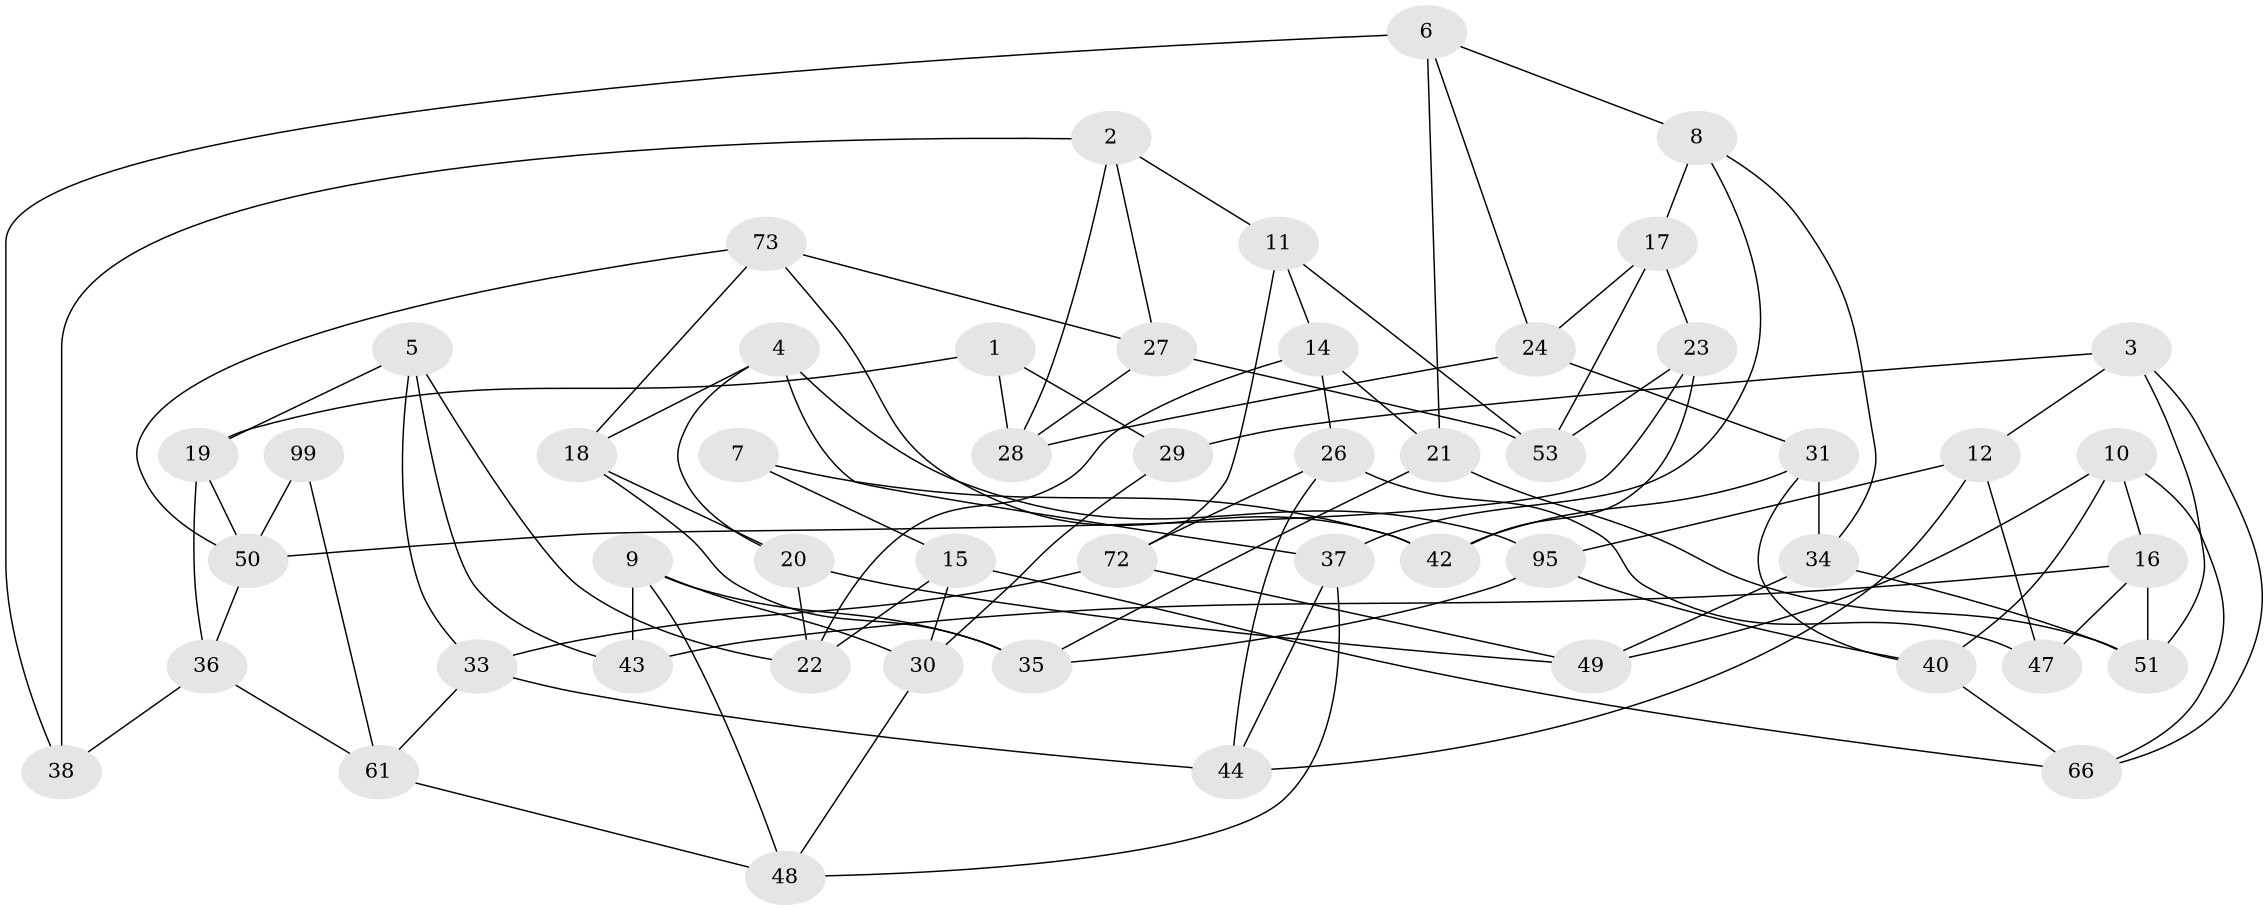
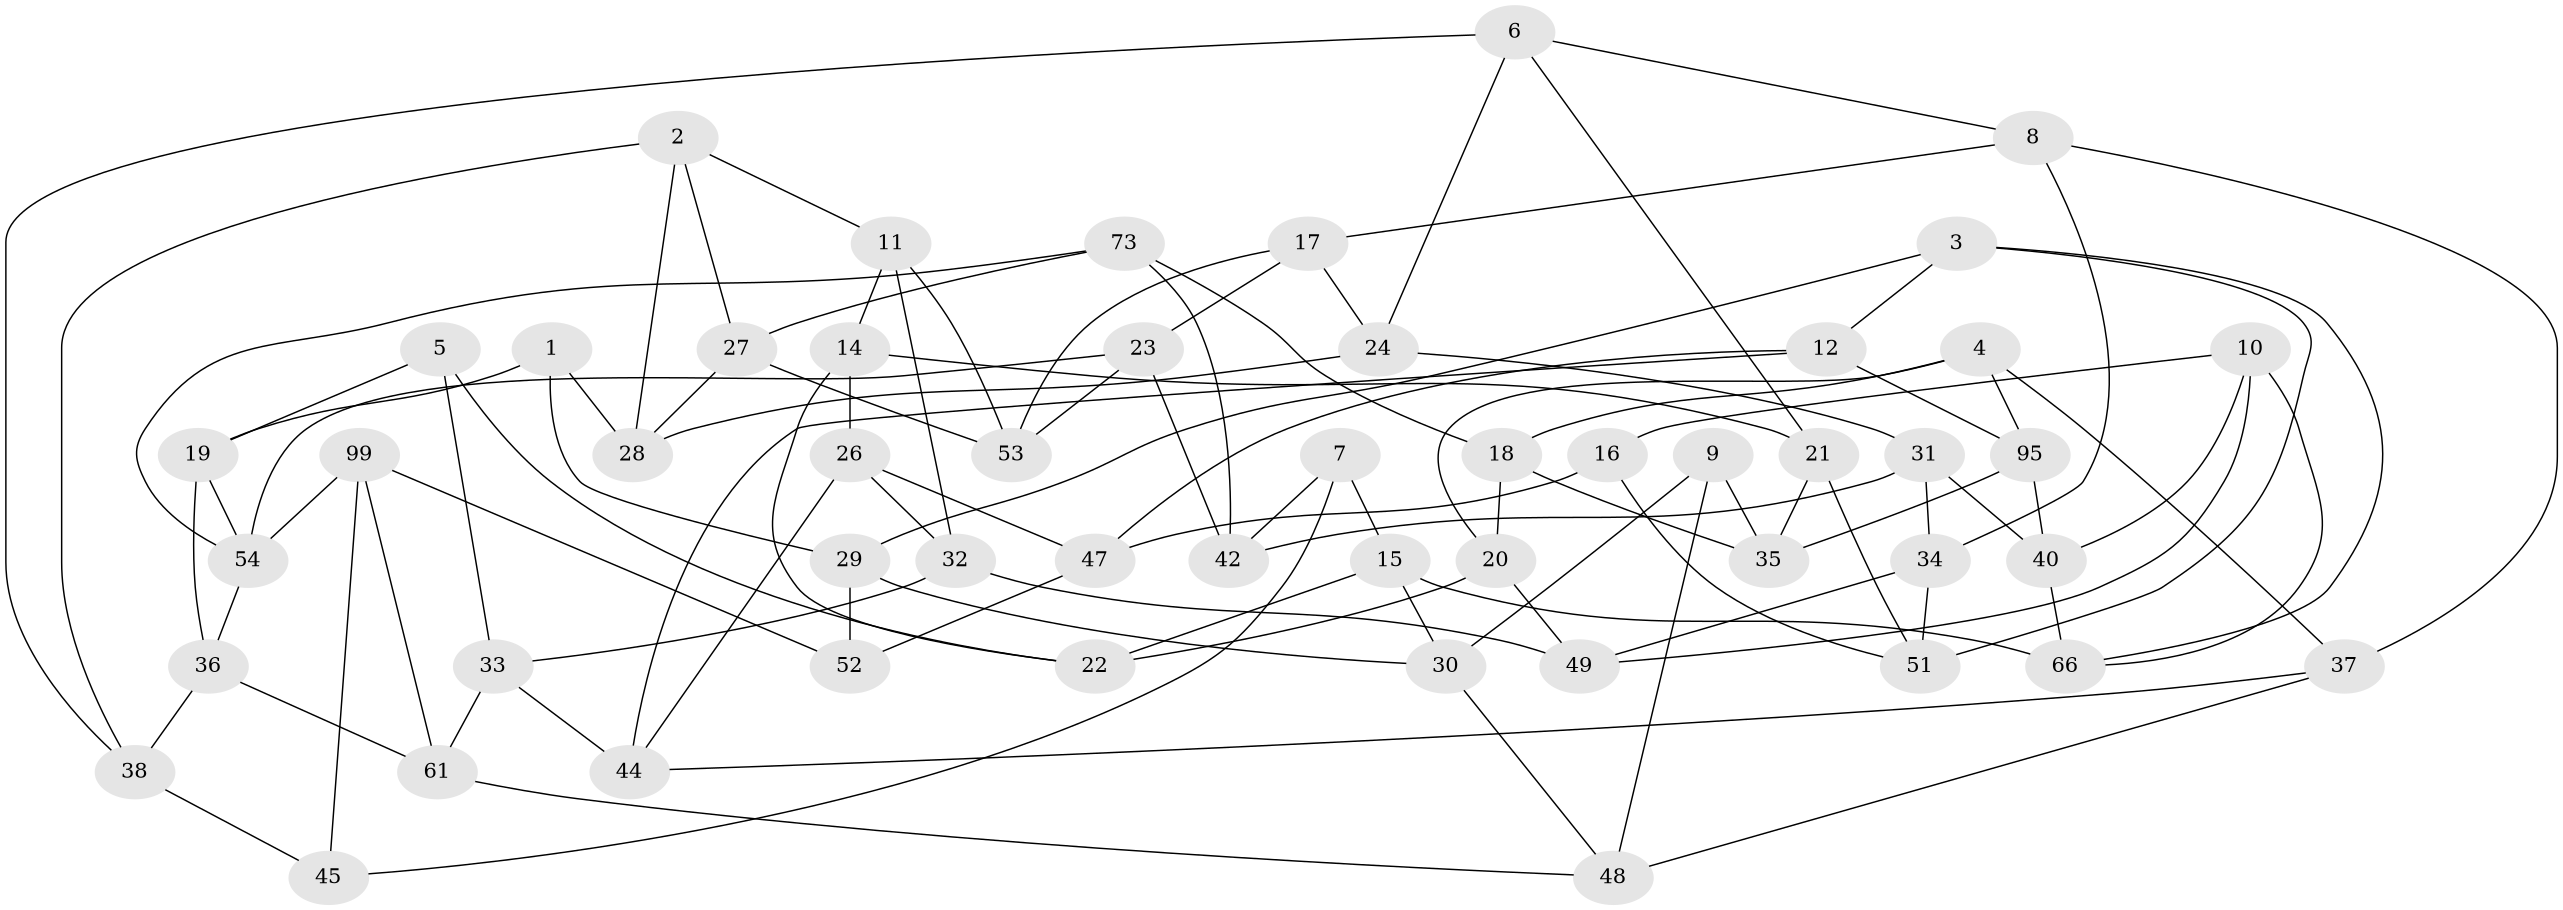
node "50": label "50" -> "54"
node "72": label "72" -> "32"
node "43": removed
node "52": added
node "45": added
